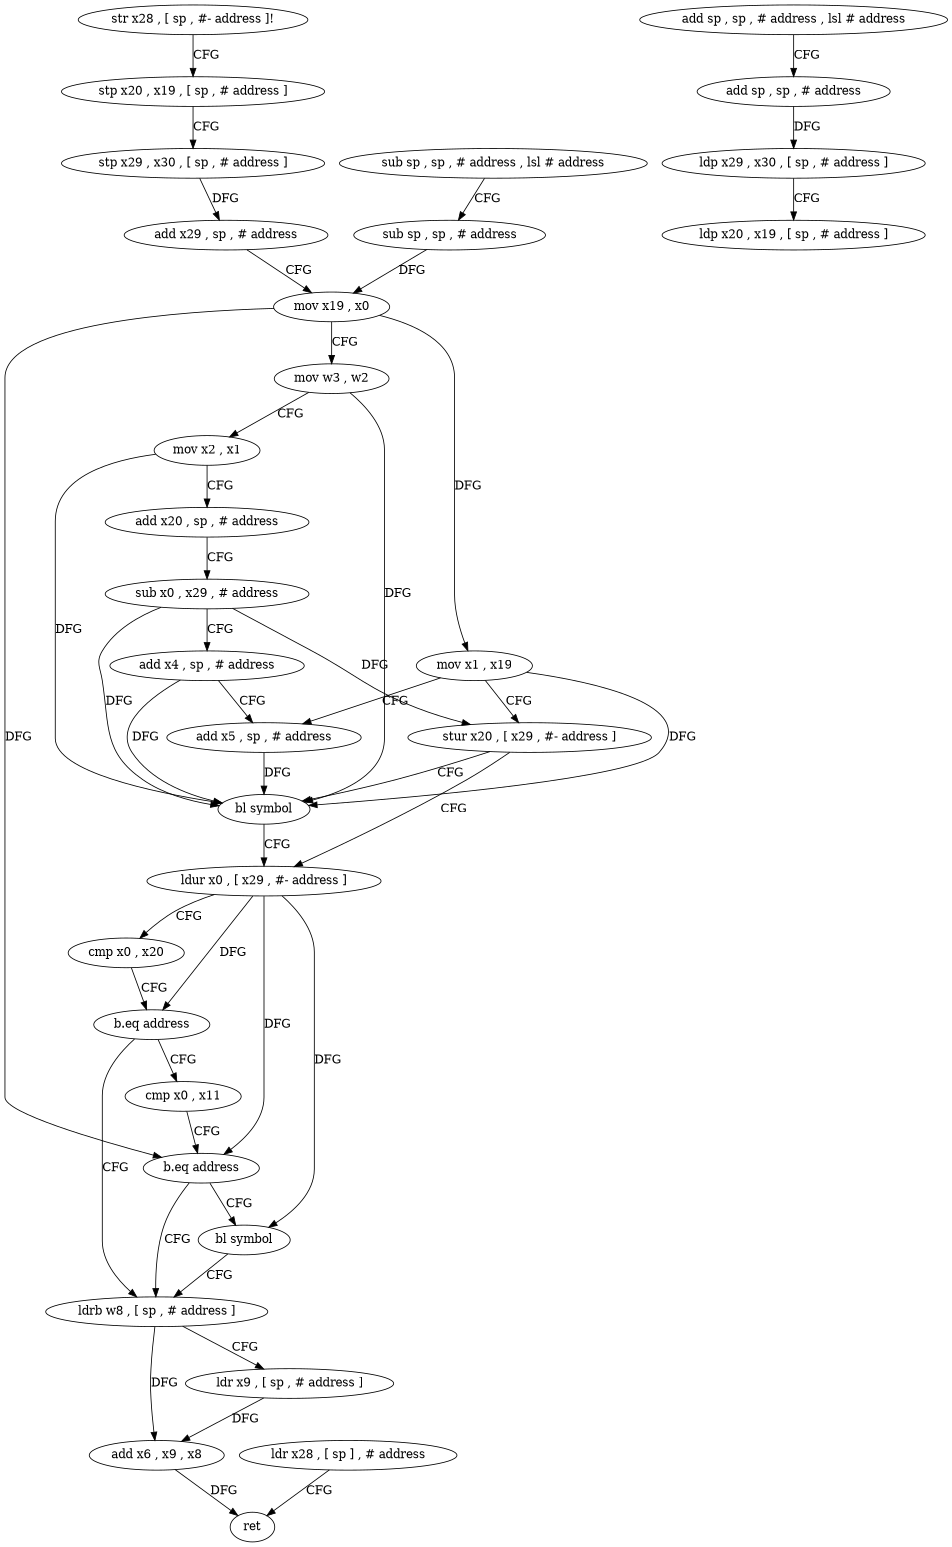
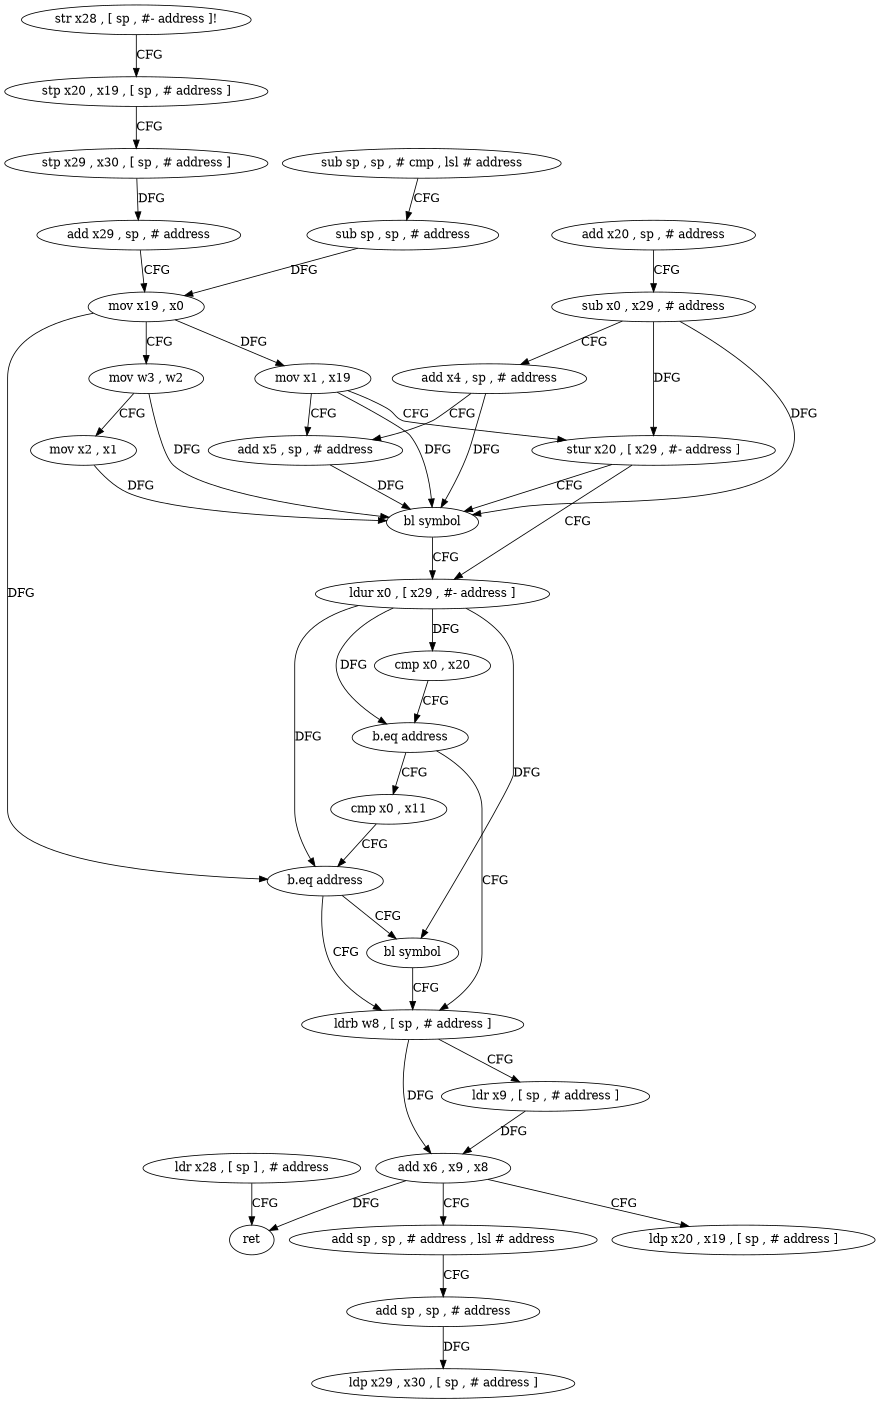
node "sub sp , sp , # address , lsl # address": label "sub sp , sp , # address , lsl # address" -> "sub sp , sp , # cmp , lsl # address"
edge "ldp x29 , x30 , [ sp , # address ]" -> "ldp x20 , x19 , [ sp , # address ]": now "add x6 , x9 , x8" -> "ldp x20 , x19 , [ sp , # address ]"
edge "mov x2 , x1" -> "add x20 , sp , # address": removed, label "CFG"
edge "ldur x0 , [ x29 , #- address ]" -> "cmp x0 , x20": label "CFG" -> "DFG"
edge "add x6 , x9 , x8" -> "add sp , sp , # address , lsl # address": added, label "CFG"
